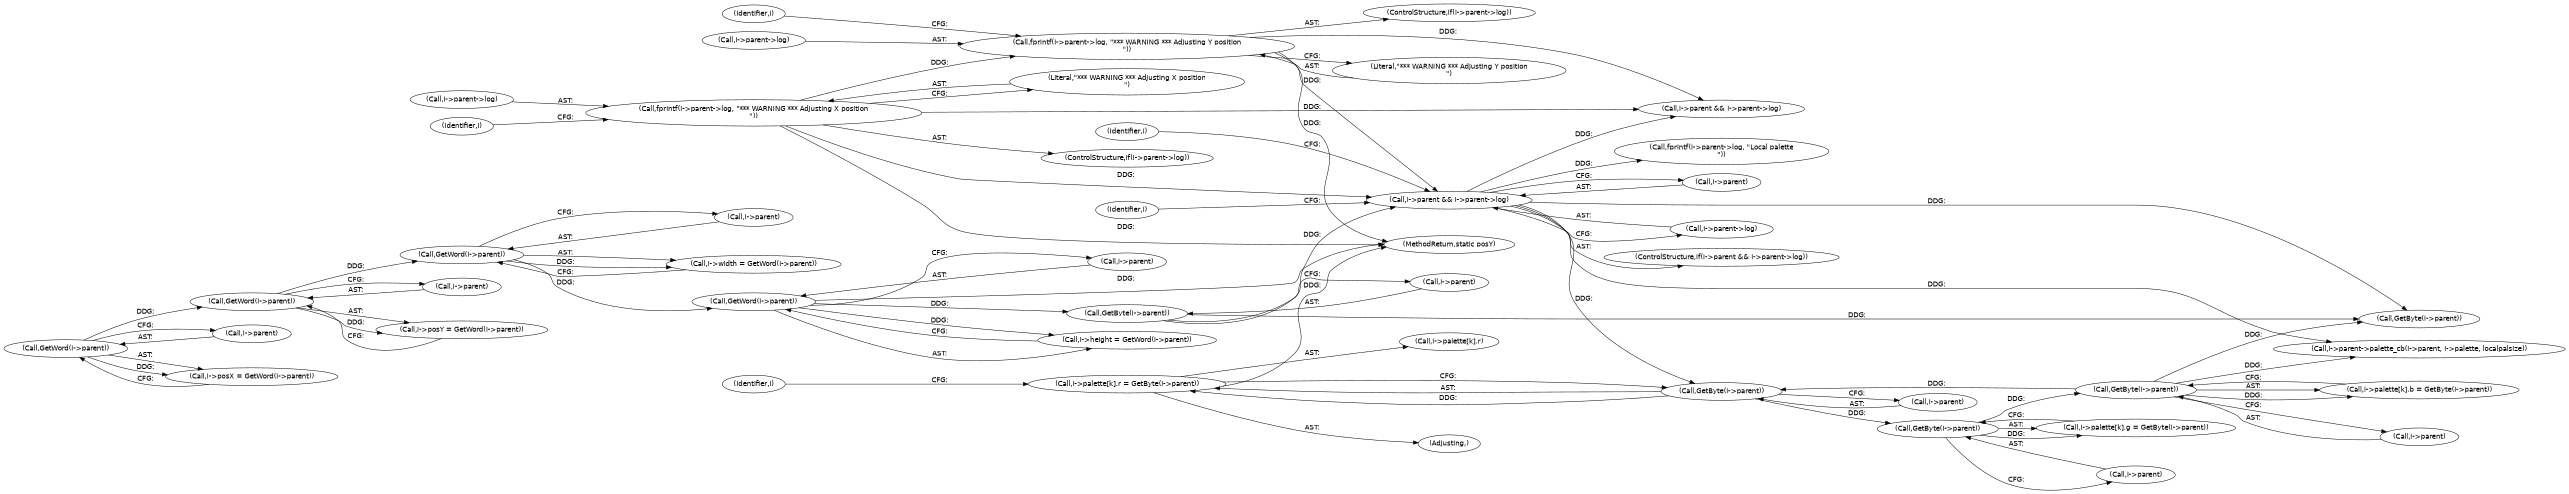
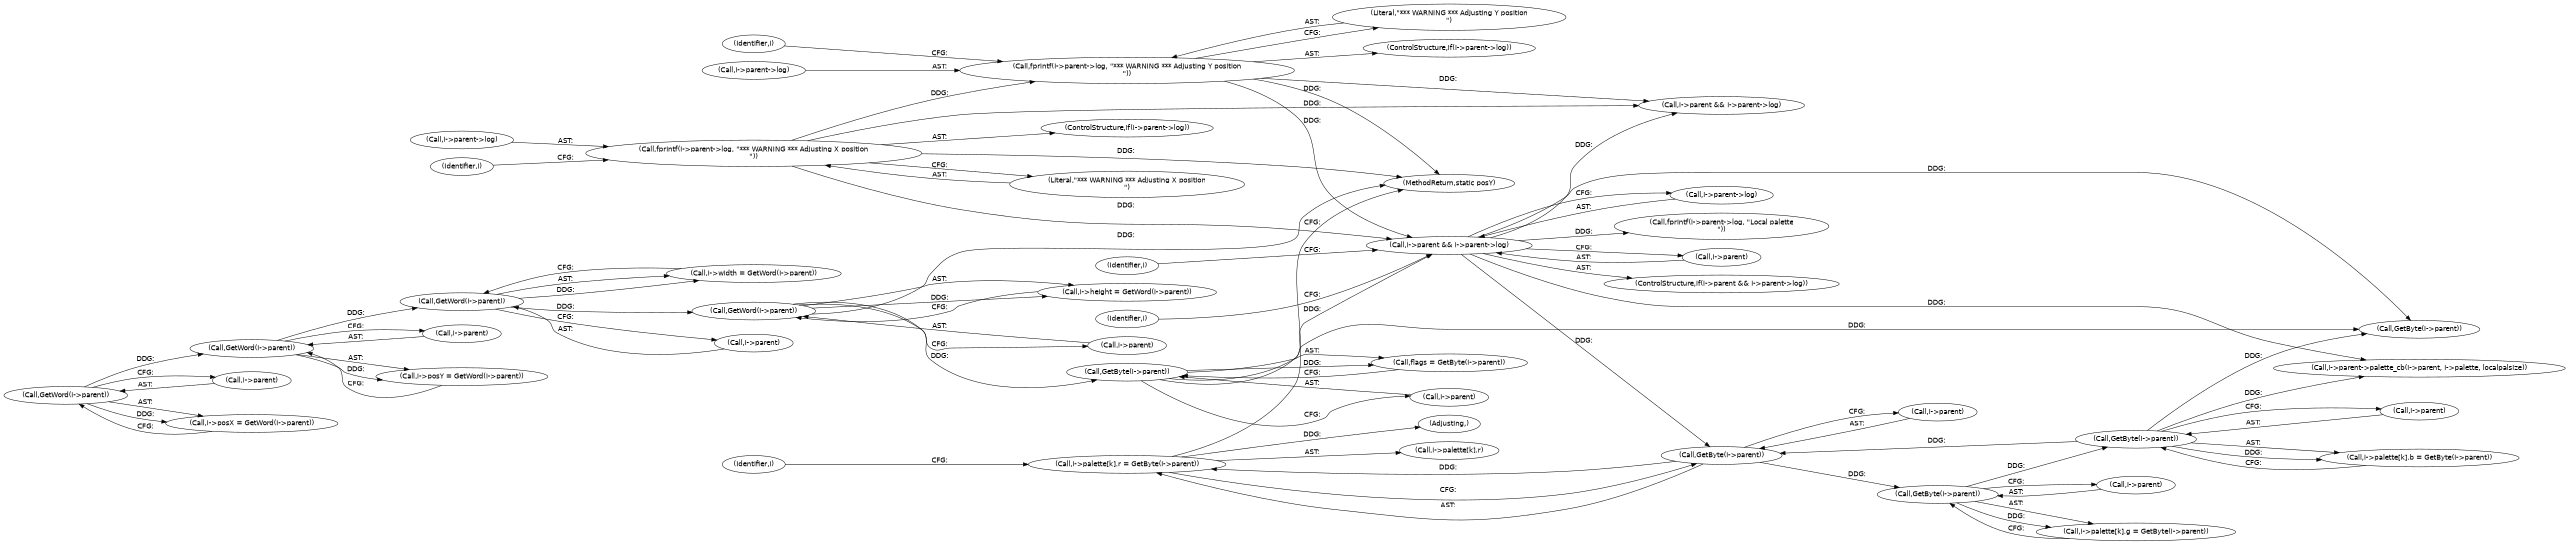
edge "(Call,i->palette[k].r = GetByte(i->parent))" -> "(MethodReturn,static posY)": label "DDG: " -> "CFG: "
node "(Call,flags = GetByte(i->parent))": added
edge "(Call,i->palette[k].r = GetByte(i->parent))" -> "(Adjusting,)": label "AST: " -> "DDG: "
